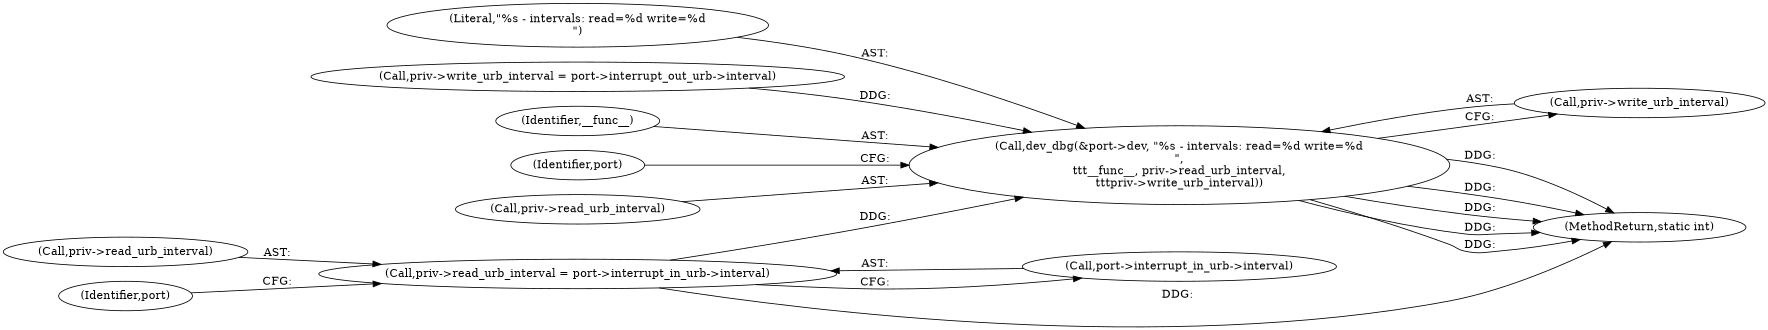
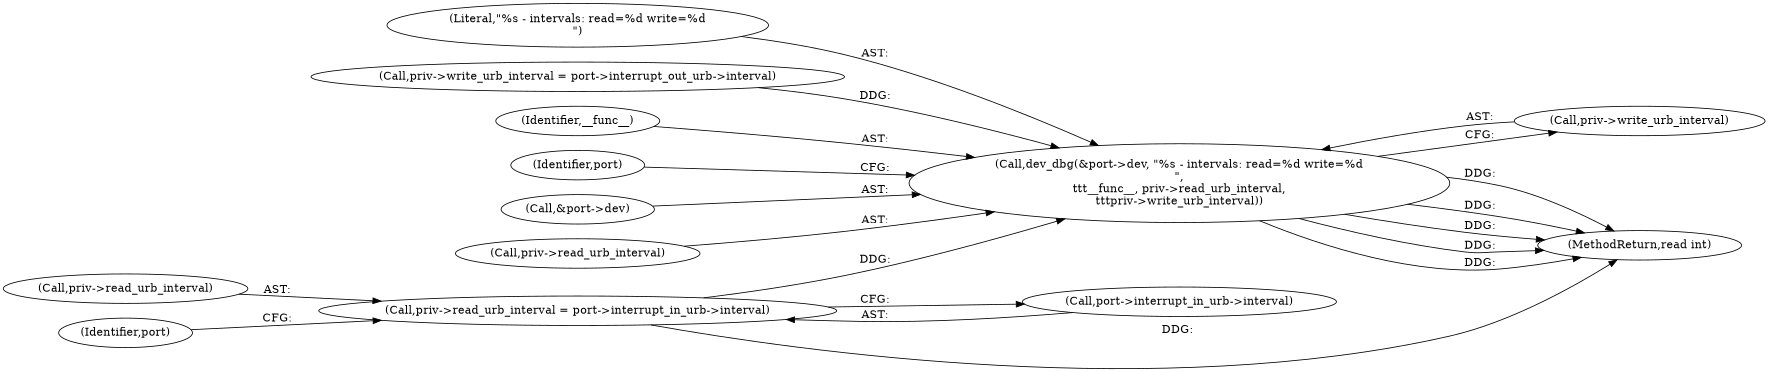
node "(Call,&port->dev)": added
node "(MethodReturn,static int)": label "(MethodReturn,static int)" -> "(MethodReturn,read int)"
